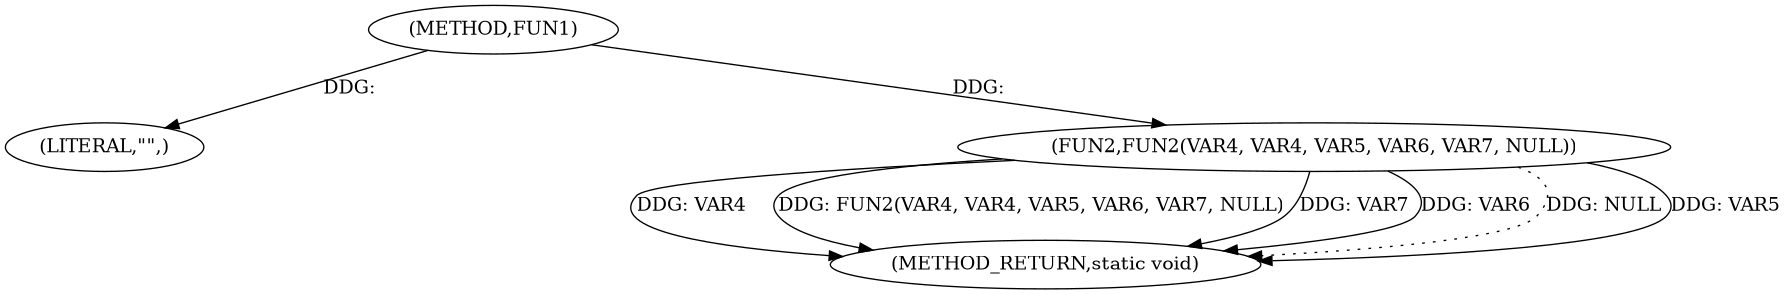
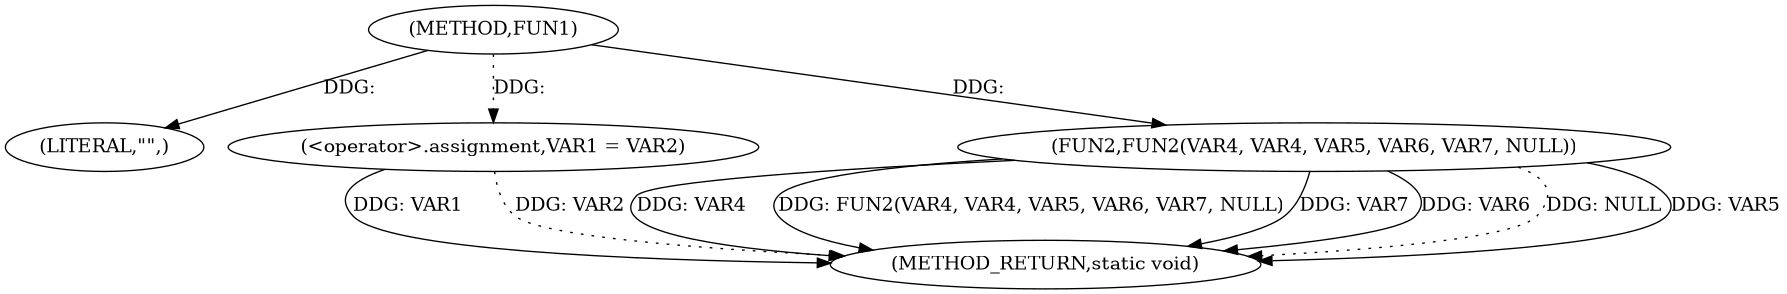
node "(<operator>.assignment,VAR1 = VAR2)": added
